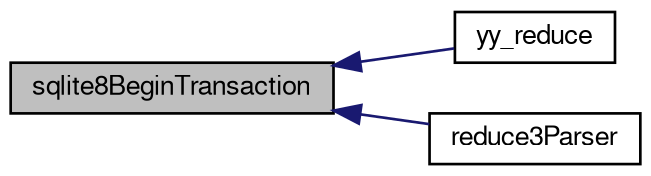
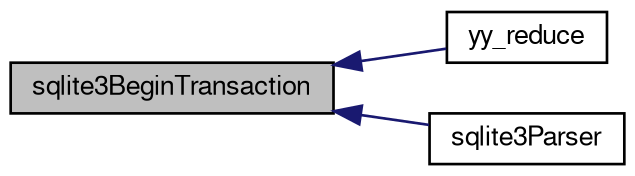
node "sqlite8BeginTransaction": label "sqlite8BeginTransaction" -> "sqlite3BeginTransaction"
node "reduce3Parser": label "reduce3Parser" -> "sqlite3Parser"
